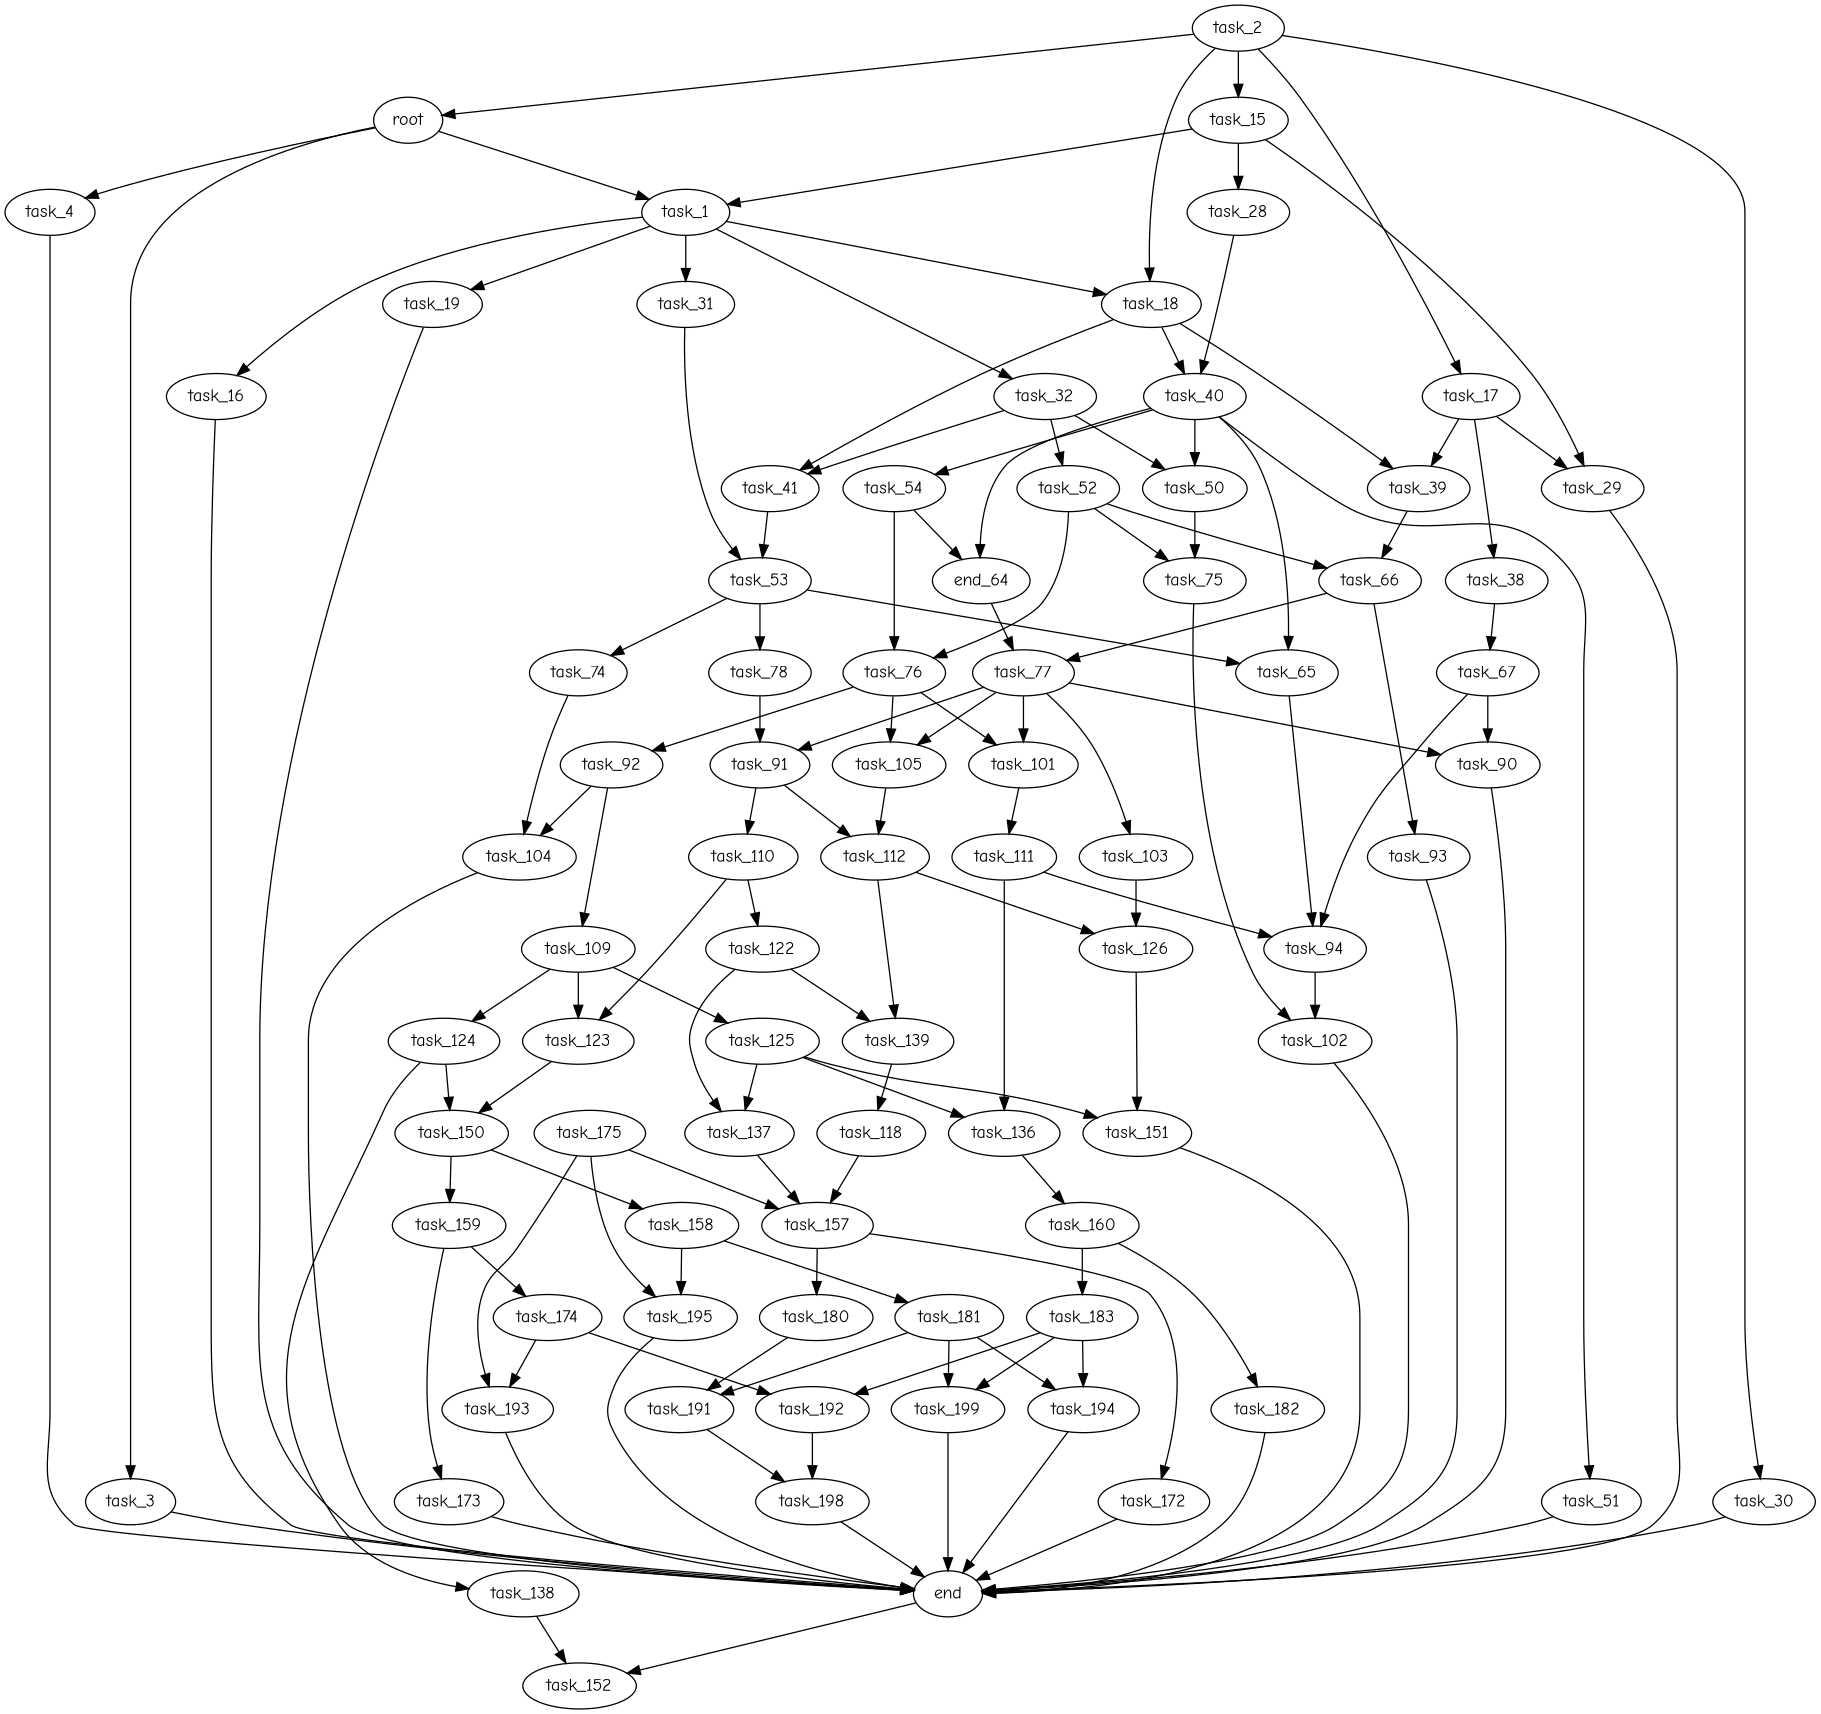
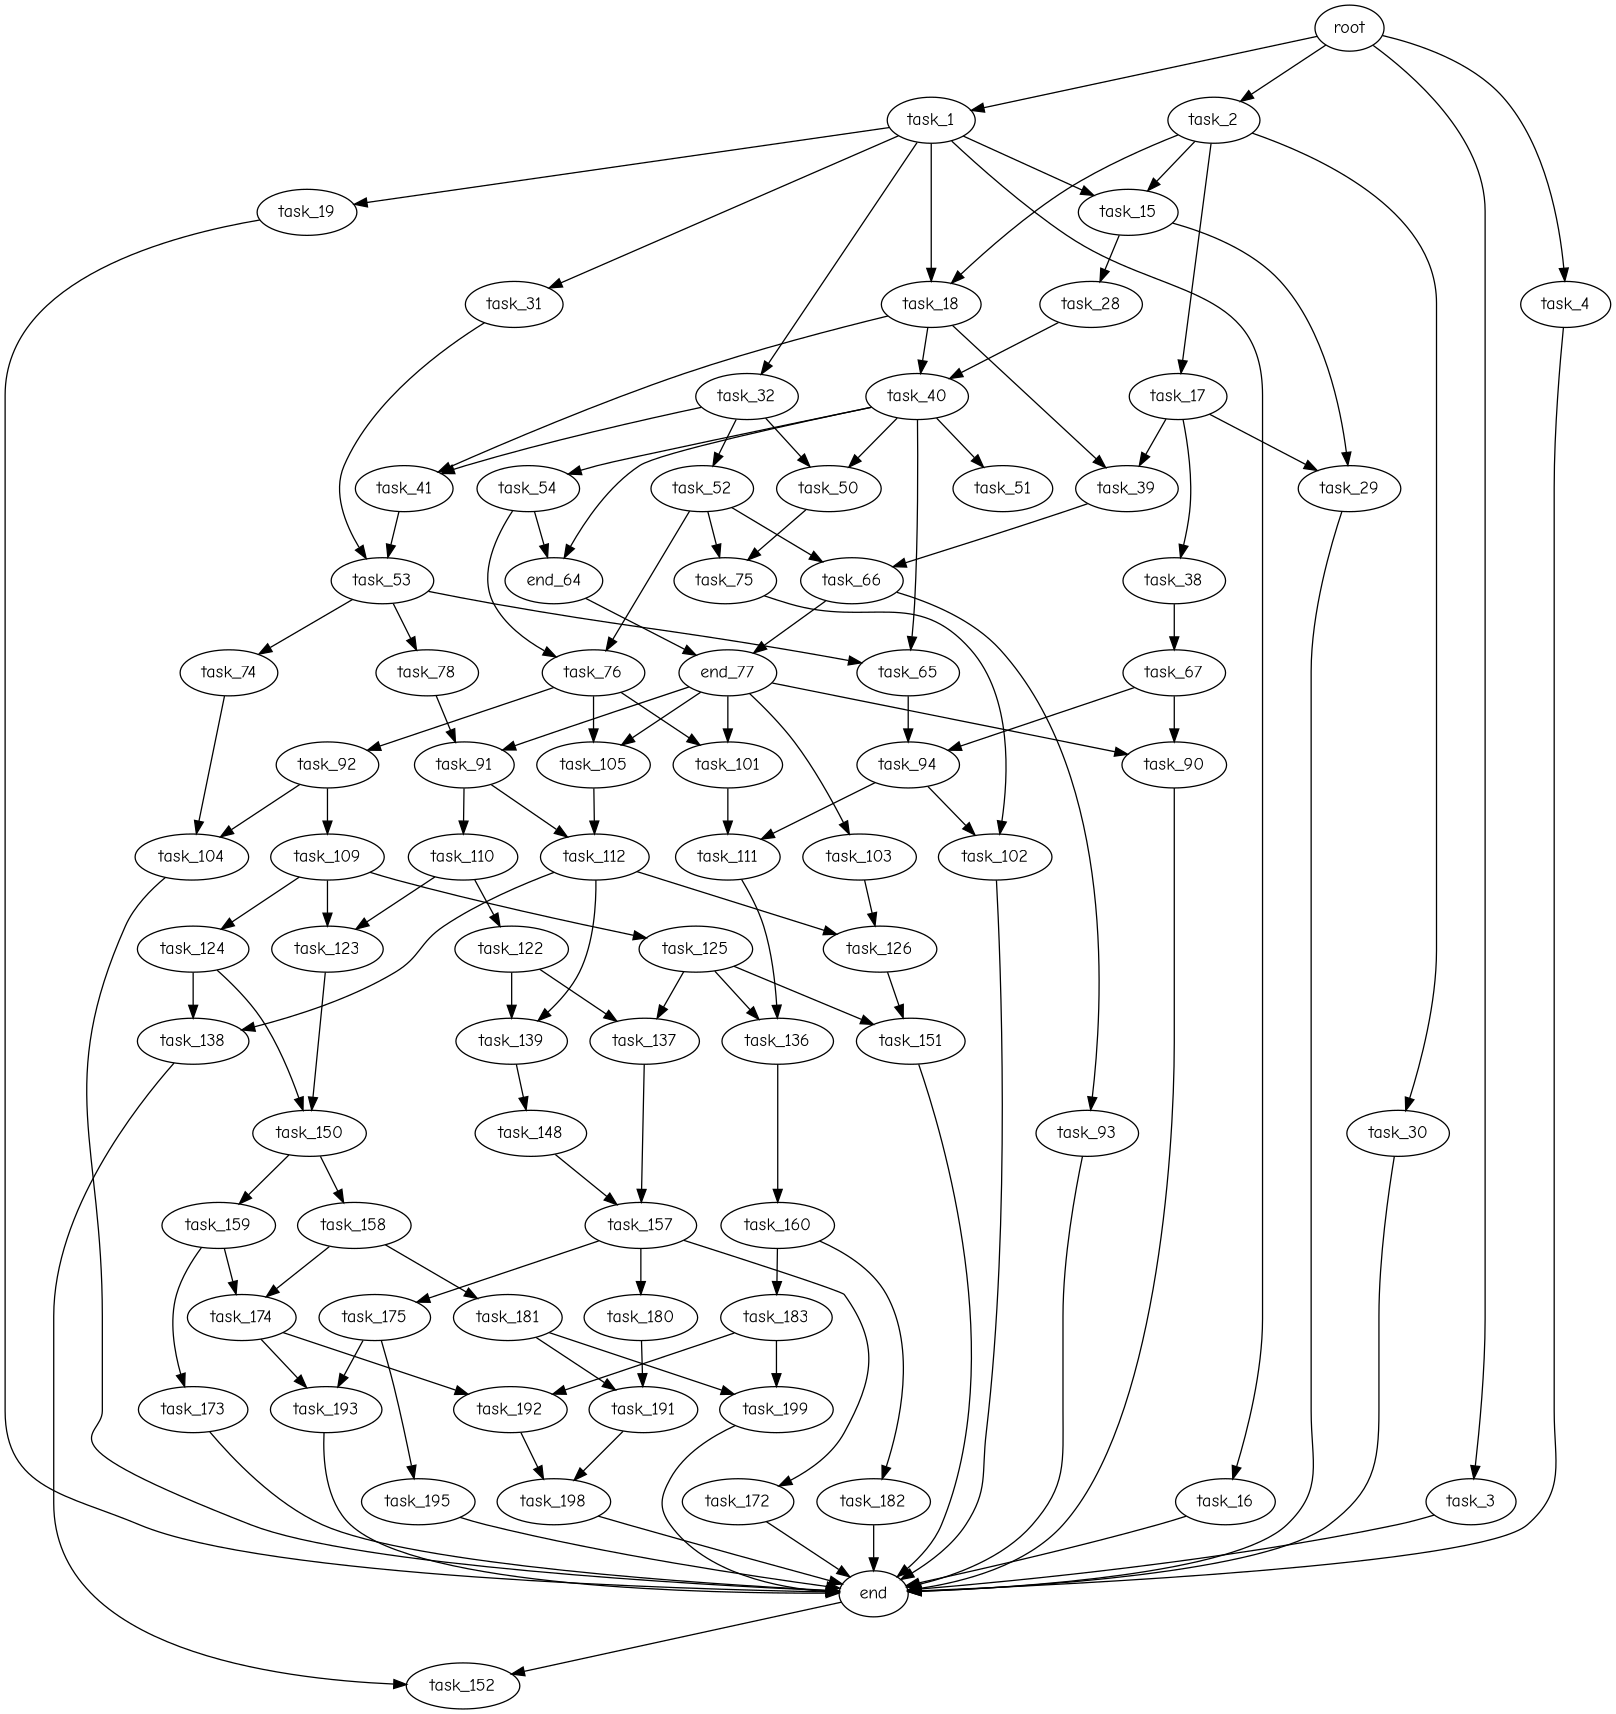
edge "task_2" -> "root": reversed
edge "task_15" -> "task_1": reversed
node "task_77": label "task_77" -> "end_77"
edge "task_111" -> "task_94": reversed
edge "task_112" -> "task_138": added
node "task_118": label "task_118" -> "task_148"
edge "task_175" -> "task_157": reversed
edge "task_158" -> "task_195": now "task_158" -> "task_174"
node "task_194": removed
edge "task_51" -> "end": removed
